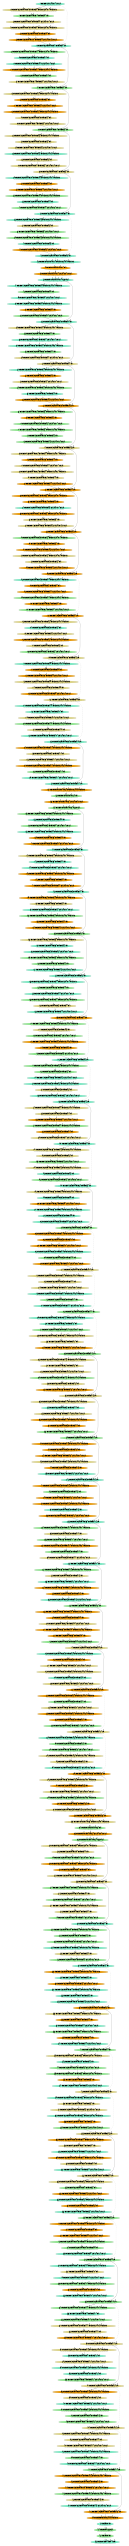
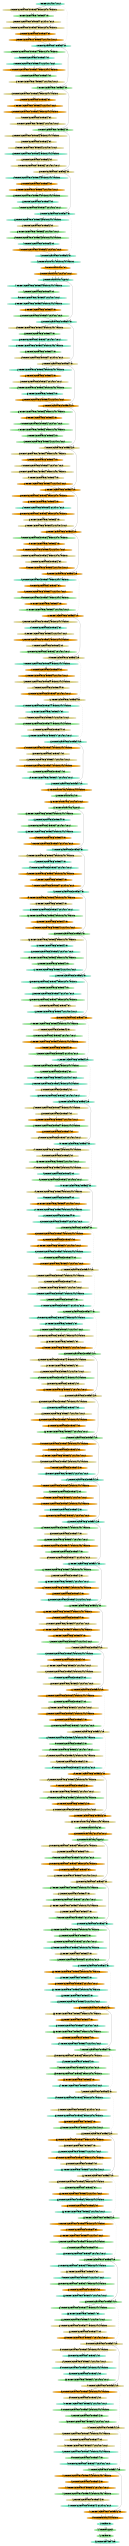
node "350 DenseNet/Sequential[dense4]/Bottleneck[6]/relu": removed
